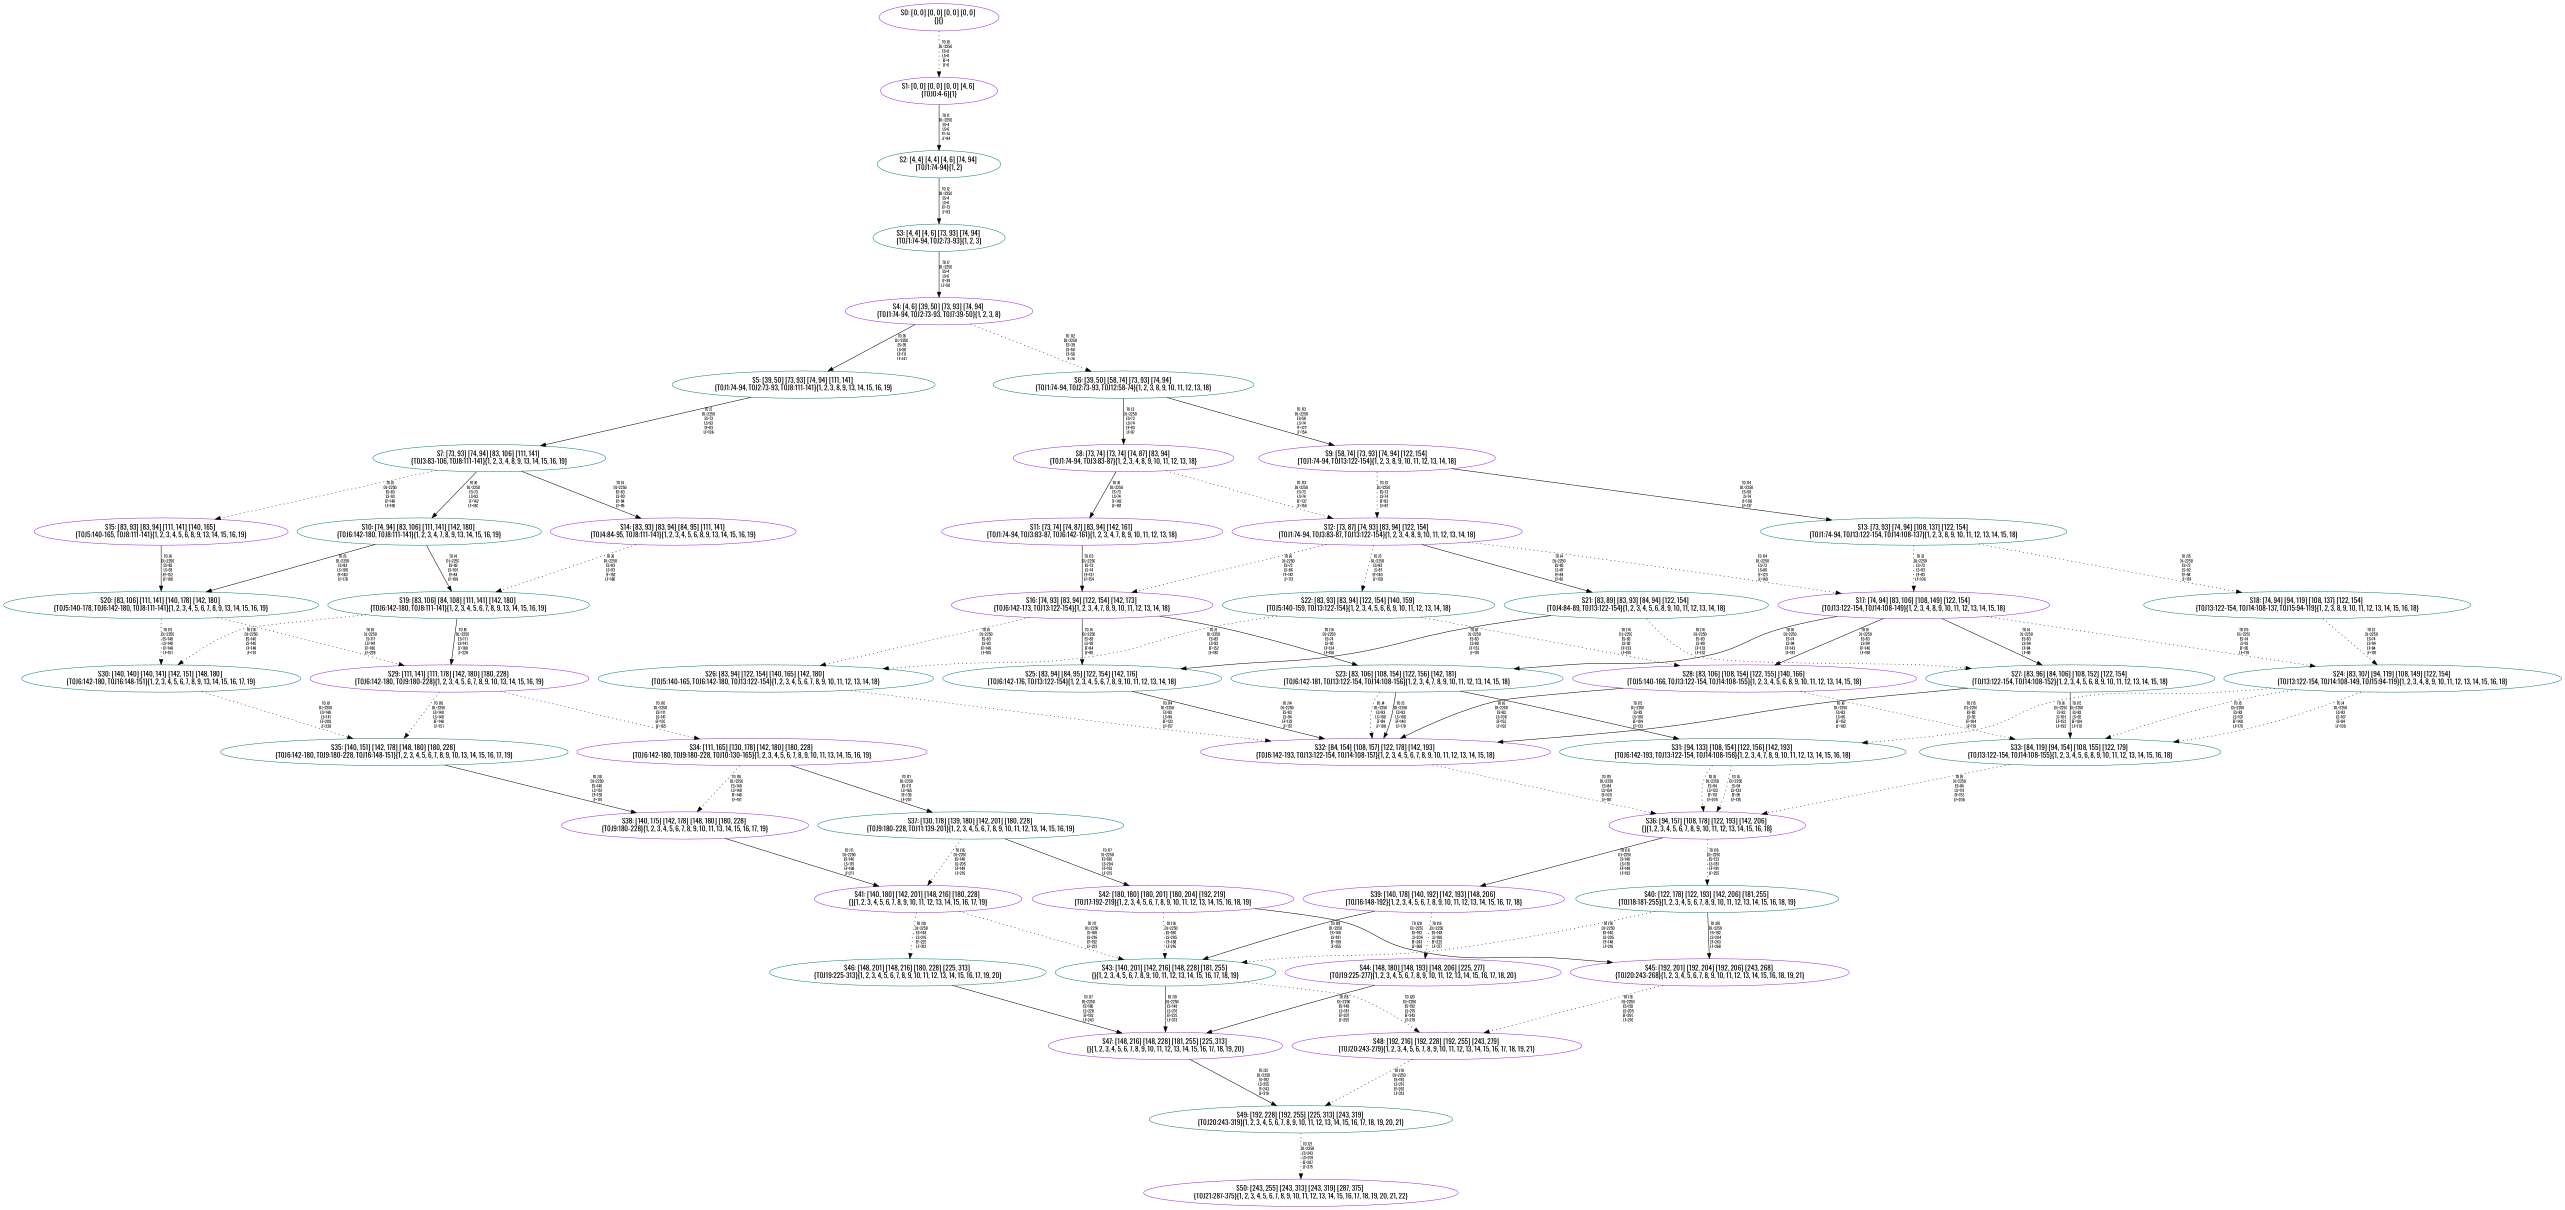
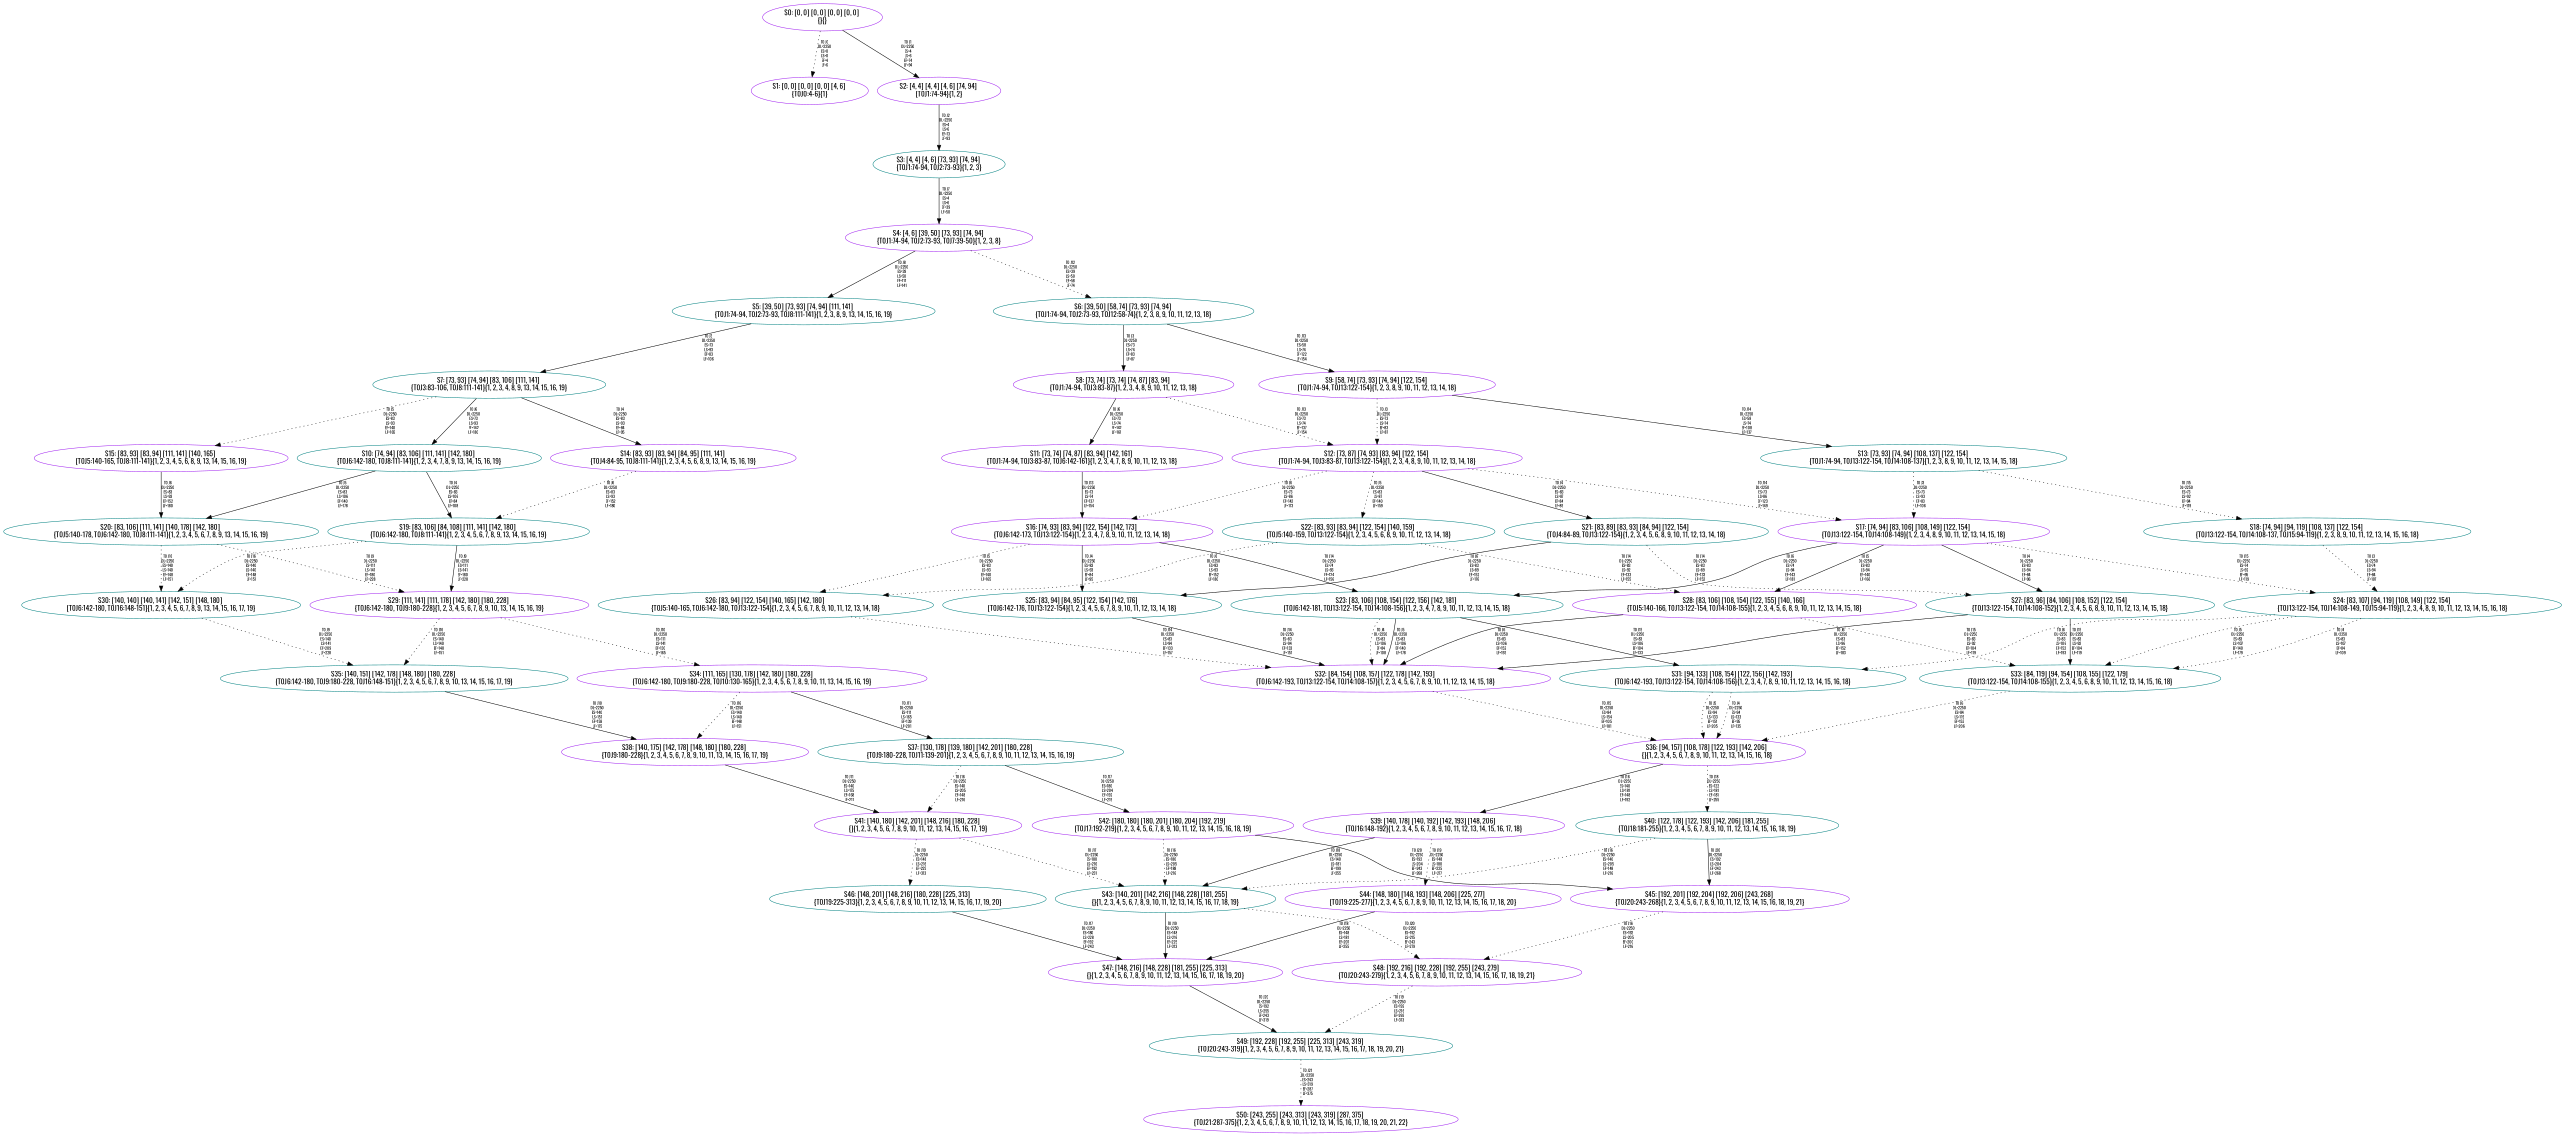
edge "S1: [0, 0] [0, 0] [0, 0] [4, 6] {T0J0:4-6}{1}" -> "S2: [4, 4] [4, 4] [4, 6] [74, 94] {T0J1:74-94}{1, 2}": now "S0: [0, 0] [0, 0] [0, 0] [0, 0] {}{}" -> "S2: [4, 4] [4, 4] [4, 6] [74, 94] {T0J1:74-94}{1, 2}"
node "S2: [4, 4] [4, 4] [4, 6] [74, 94] {T0J1:74-94}{1, 2}": color teal -> purple
